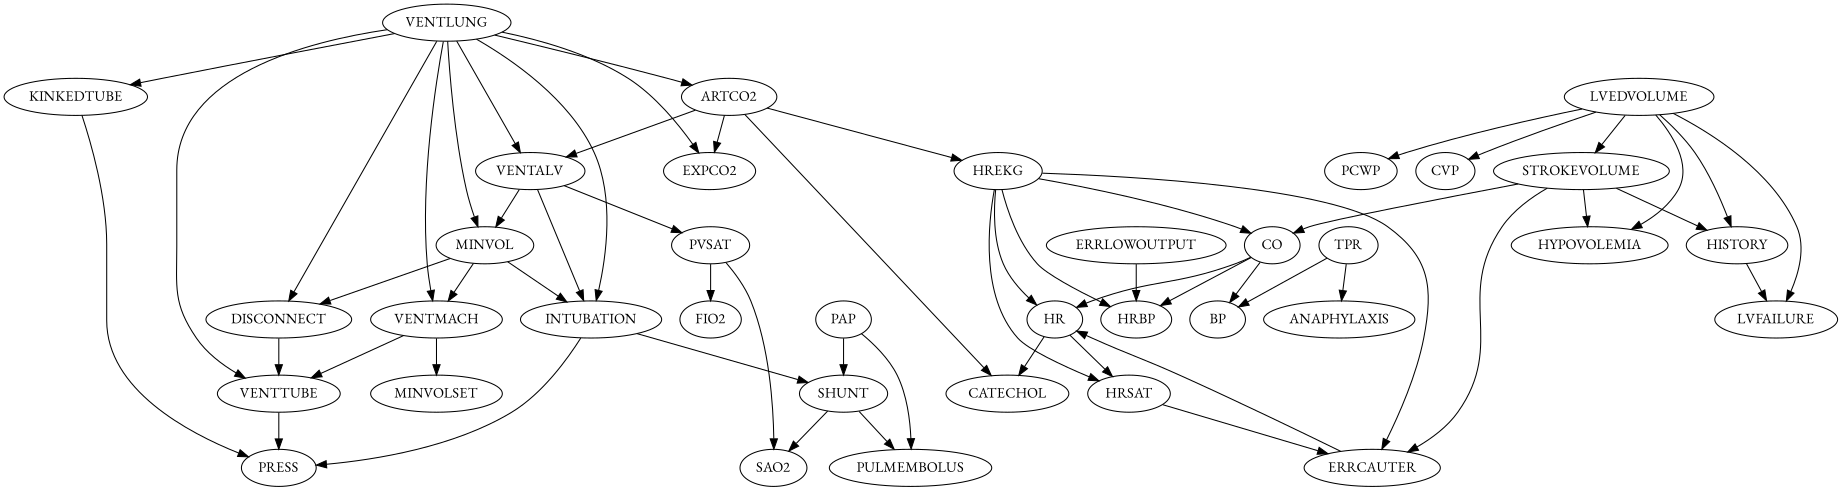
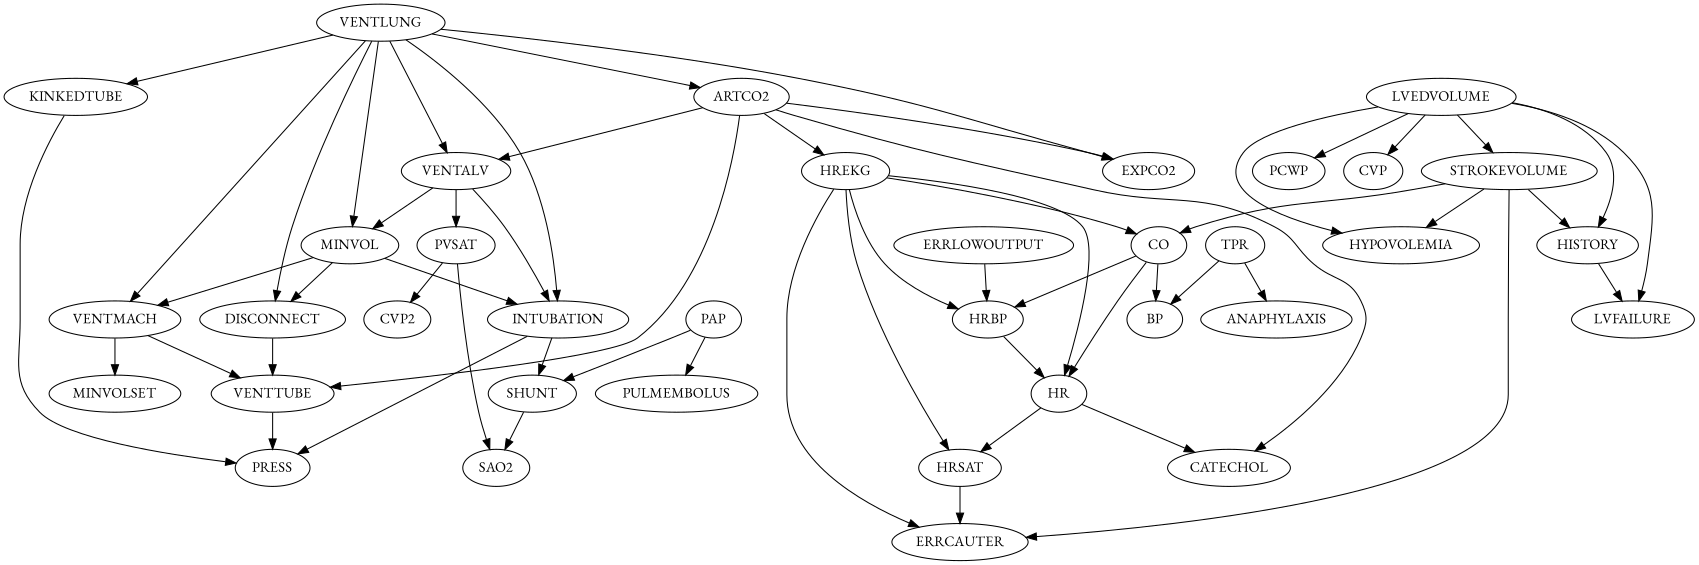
edge "VENTLUNG" -> "VENTTUBE": now "ARTCO2" -> "VENTTUBE"
node "FIO2": label "FIO2" -> "CVP2"
edge "ERRCAUTER" -> "HR": now "HRBP" -> "HR"
edge "SHUNT" -> "PULMEMBOLUS": removed
